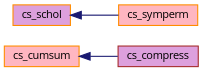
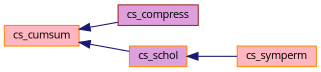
edge "cs_schol" -> "cs_cumsum": added
